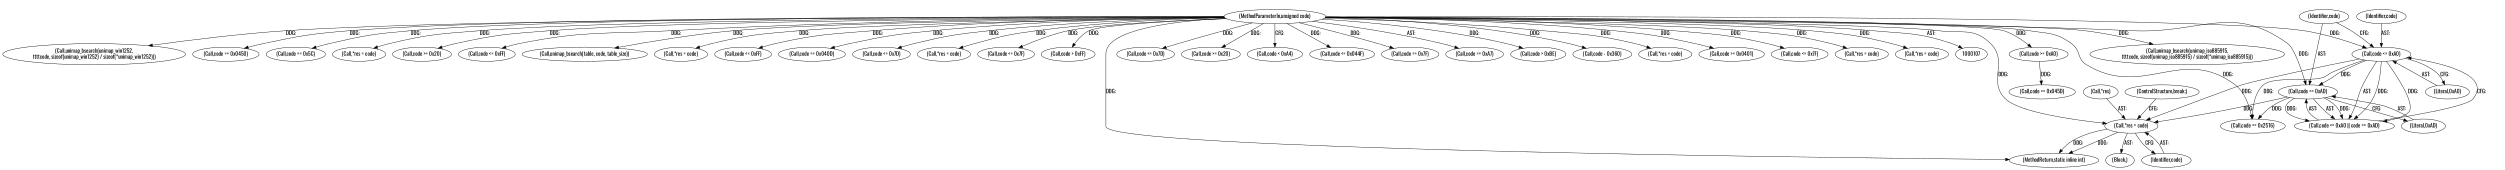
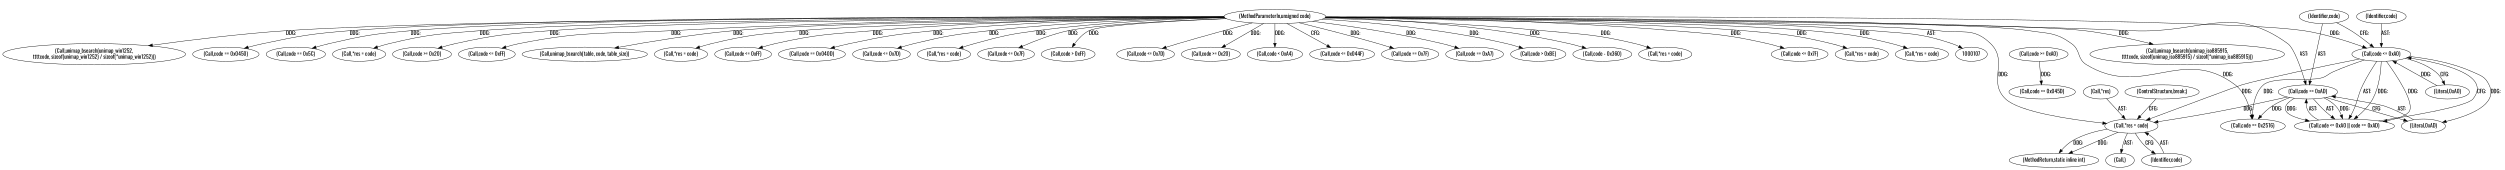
edge "(MethodParameterIn,unsigned code)" -> "(Call,code >= 0xA0)": removed, label "DDG:"
edge "(MethodParameterIn,unsigned code)" -> "(Call,code < 0xA4)": label "CFG: " -> "DDG: "
edge "(MethodParameterIn,unsigned code)" -> "(Call,code <= 0x044F)": label "DDG: " -> "CFG: "
edge "(MethodParameterIn,unsigned code)" -> "(Call,code == 0xA7)": label "AST: " -> "DDG: "
node "(Call,code >= 0x0401)": removed
edge "(MethodParameterIn,unsigned code)" -> "(Call,code == 0xAD)": label "DDG: " -> "AST: "
edge "(Call,code <= 0xA0)" -> "(Call,code == 0xAD)": now "(Call,code <= 0xA0)" -> "(Literal,0xAD)"
edge "(Literal,0xA0)" -> "(Call,code <= 0xA0)": label "AST: " -> "DDG: "
edge "(MethodParameterIn,unsigned code)" -> "(MethodReturn,static inline int)": removed, label "DDG:"
node "(Block,)": label "(Block,)" -> "(Call,)"
